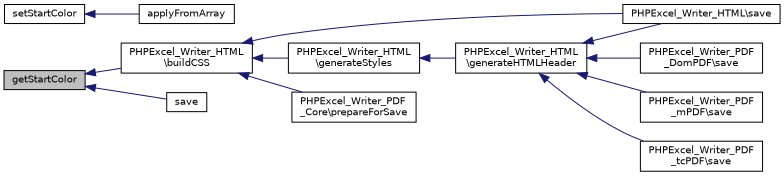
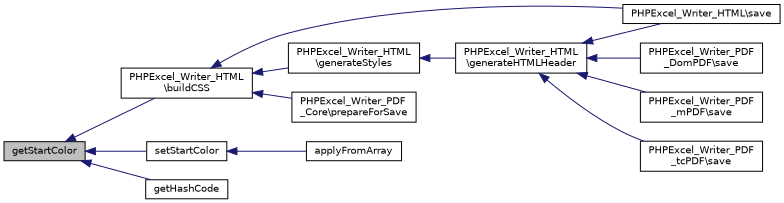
node "save": label "save" -> "getHashCode"
edge "setStartColor" -> "getStartColor": added
